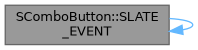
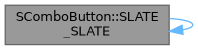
node "SComboButton::SLATE _EVENT": label "SComboButton::SLATE _EVENT" -> "SComboButton::SLATE _SLATE"
